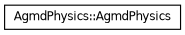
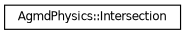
node "AgmdPhysics::AgmdPhysics": label "AgmdPhysics::AgmdPhysics" -> "AgmdPhysics::Intersection"
